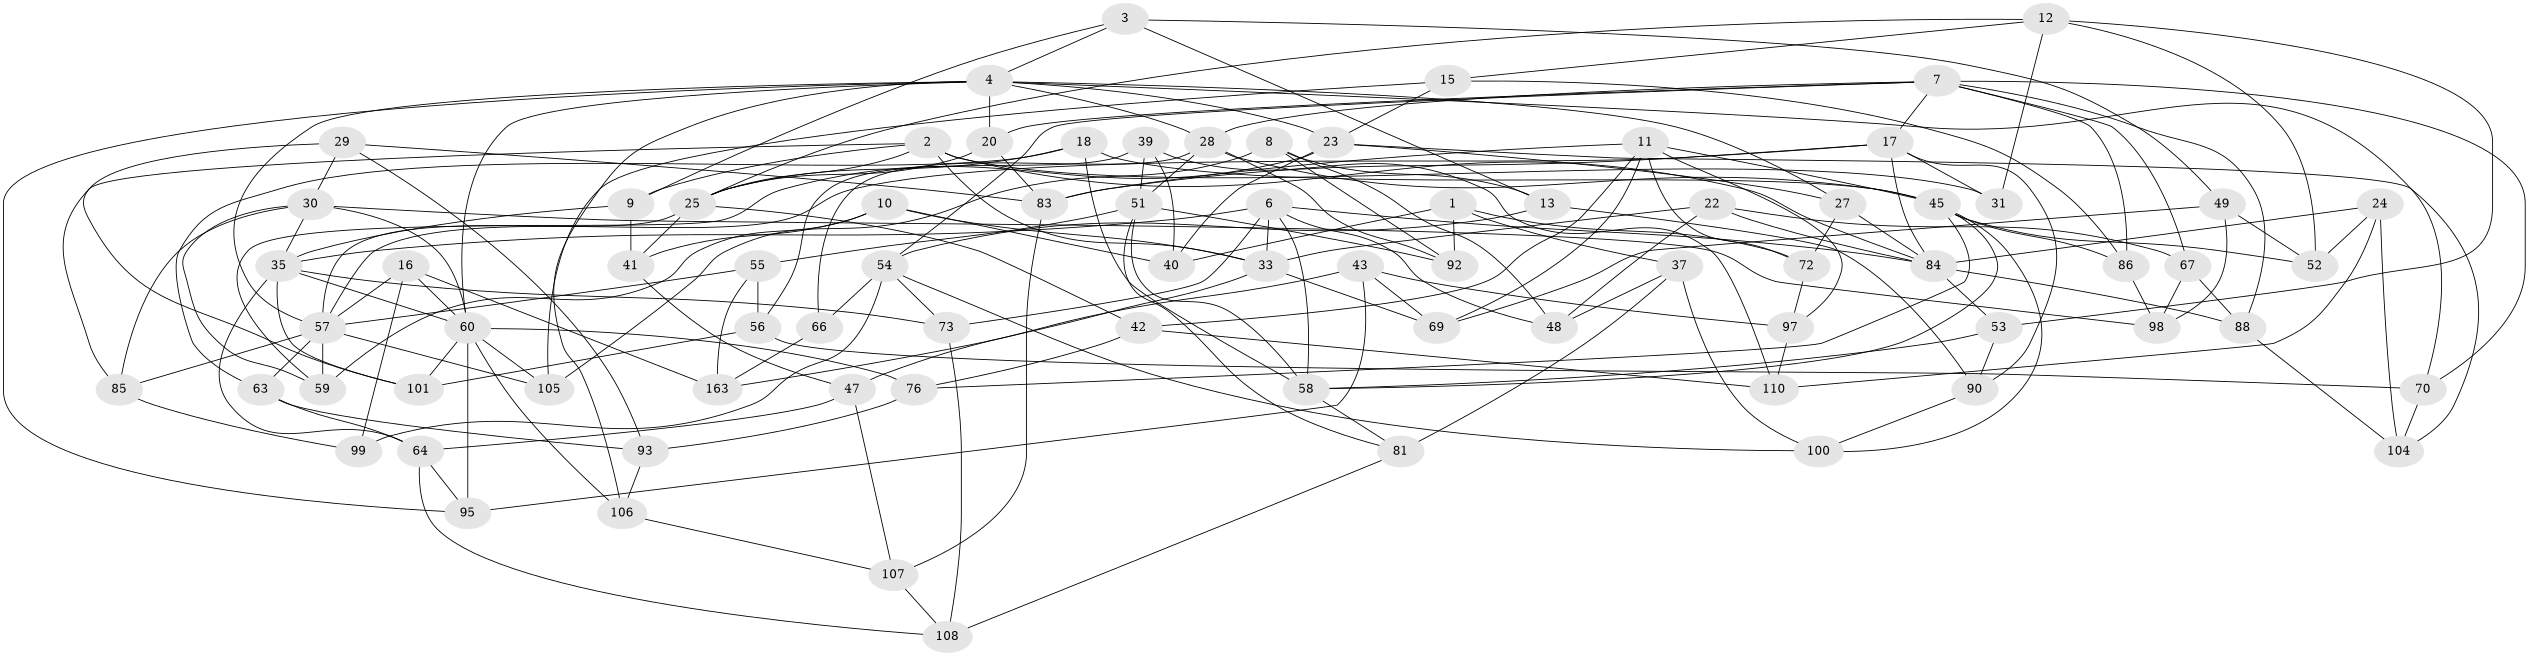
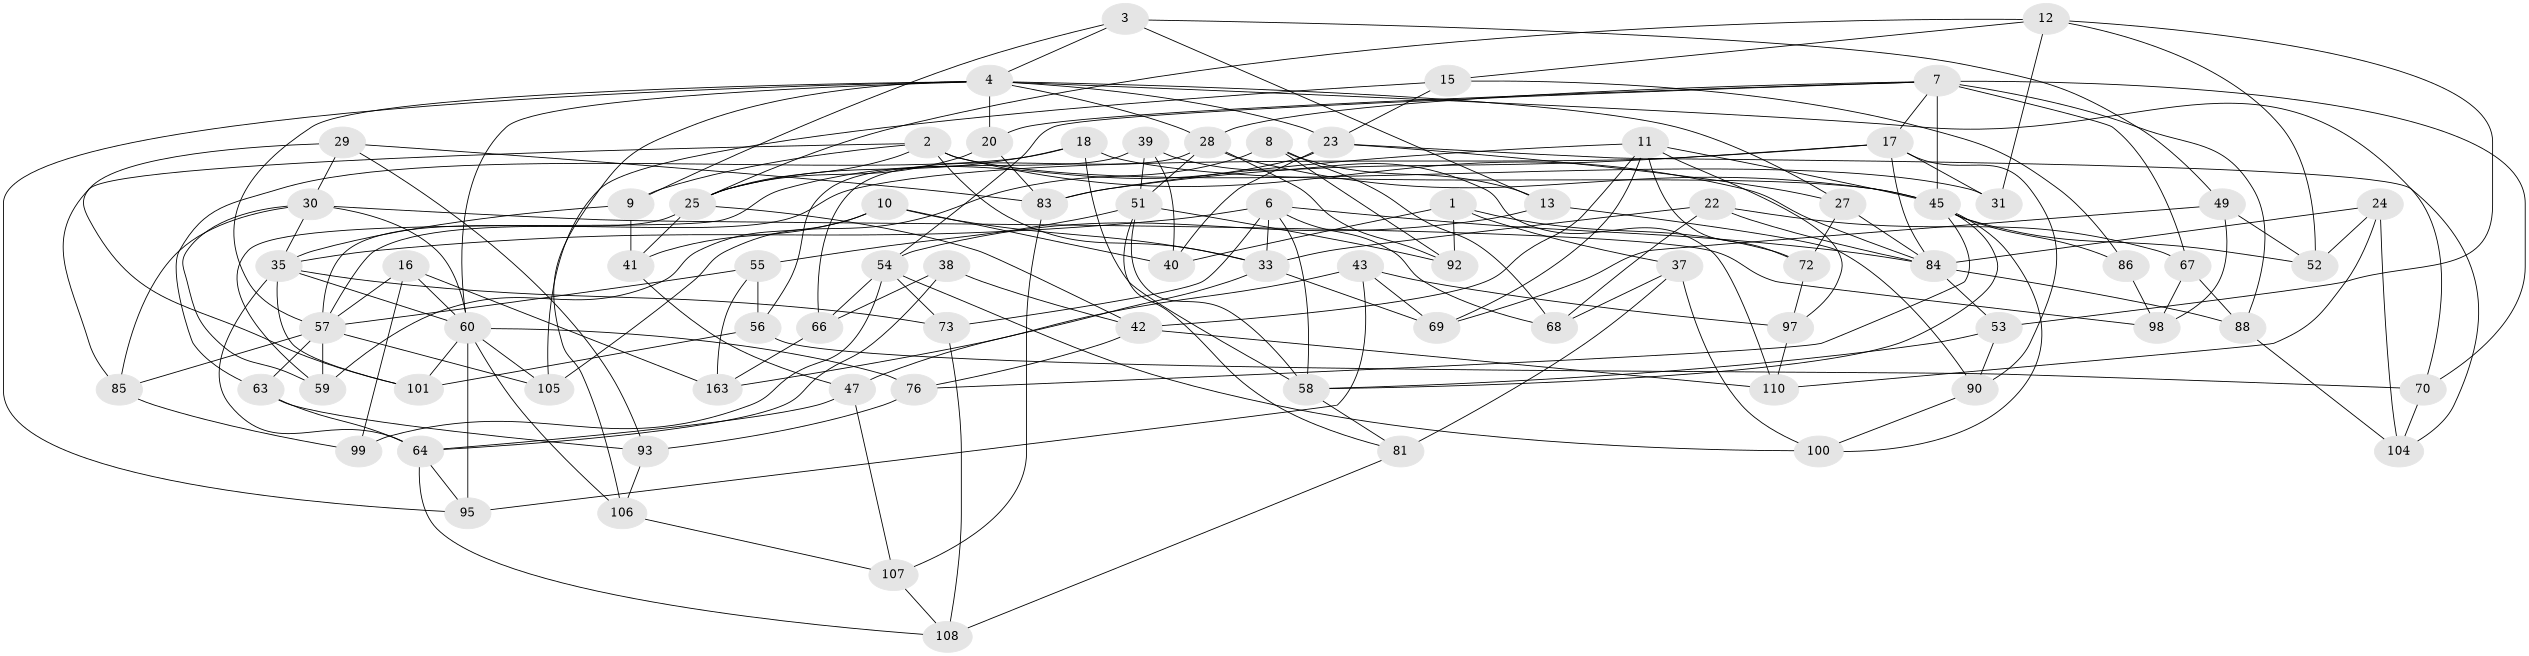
edge "7" -- "86": now "7" -- "45"
node "38": added
node "48": label "48" -> "68"
